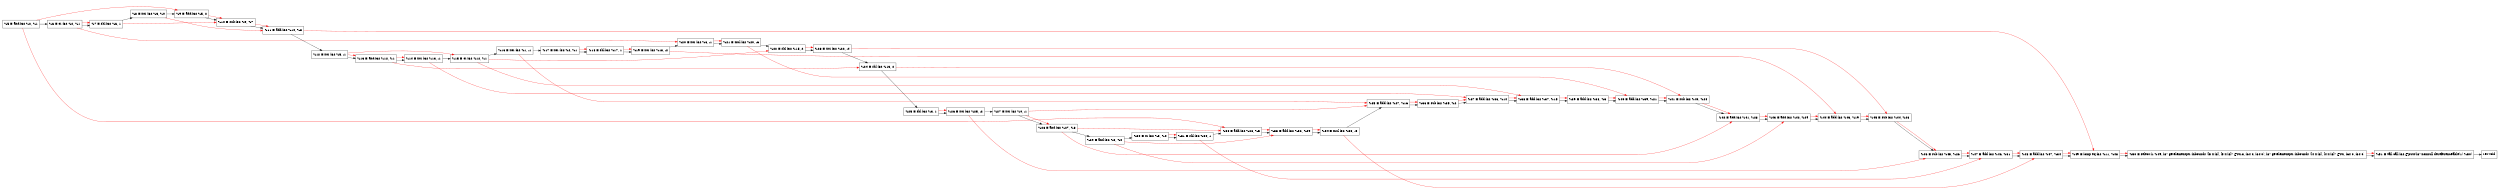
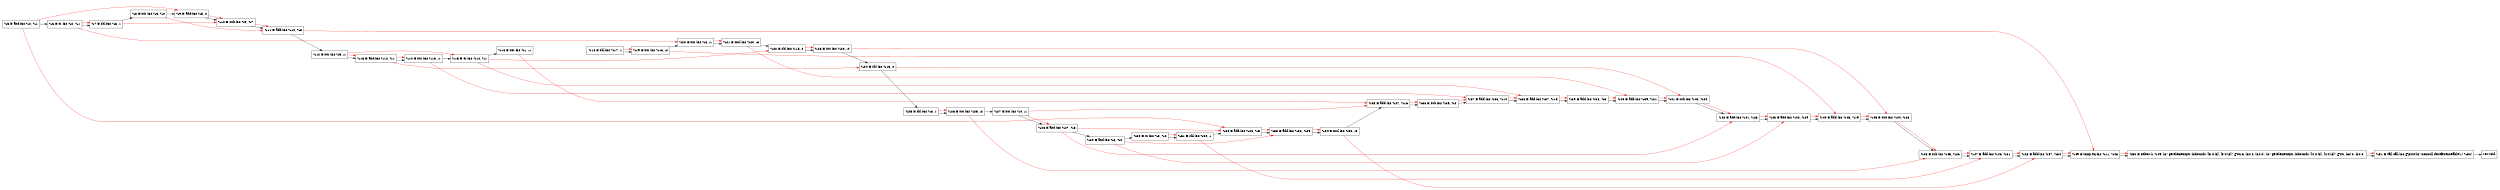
node "%17 = xor i32 %2, %1": removed
